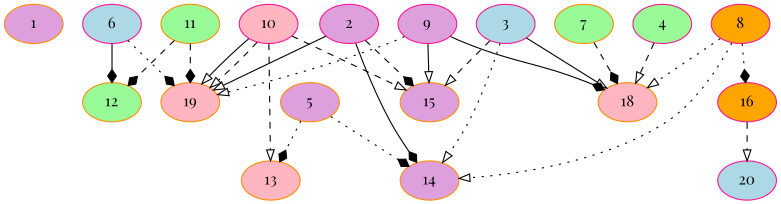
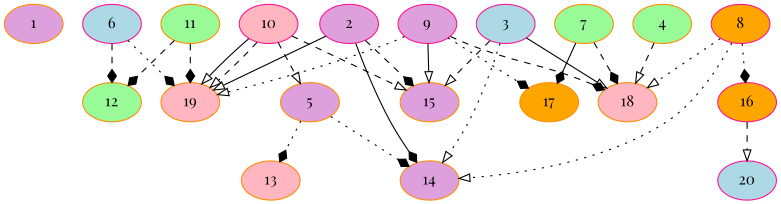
node "4": color deeppink -> darkorange
edge "6" -> "12": style solid -> dashed
edge "9" -> "18": style solid -> dashed
edge "10" -> "13": now "10" -> "5"
node "17": added
